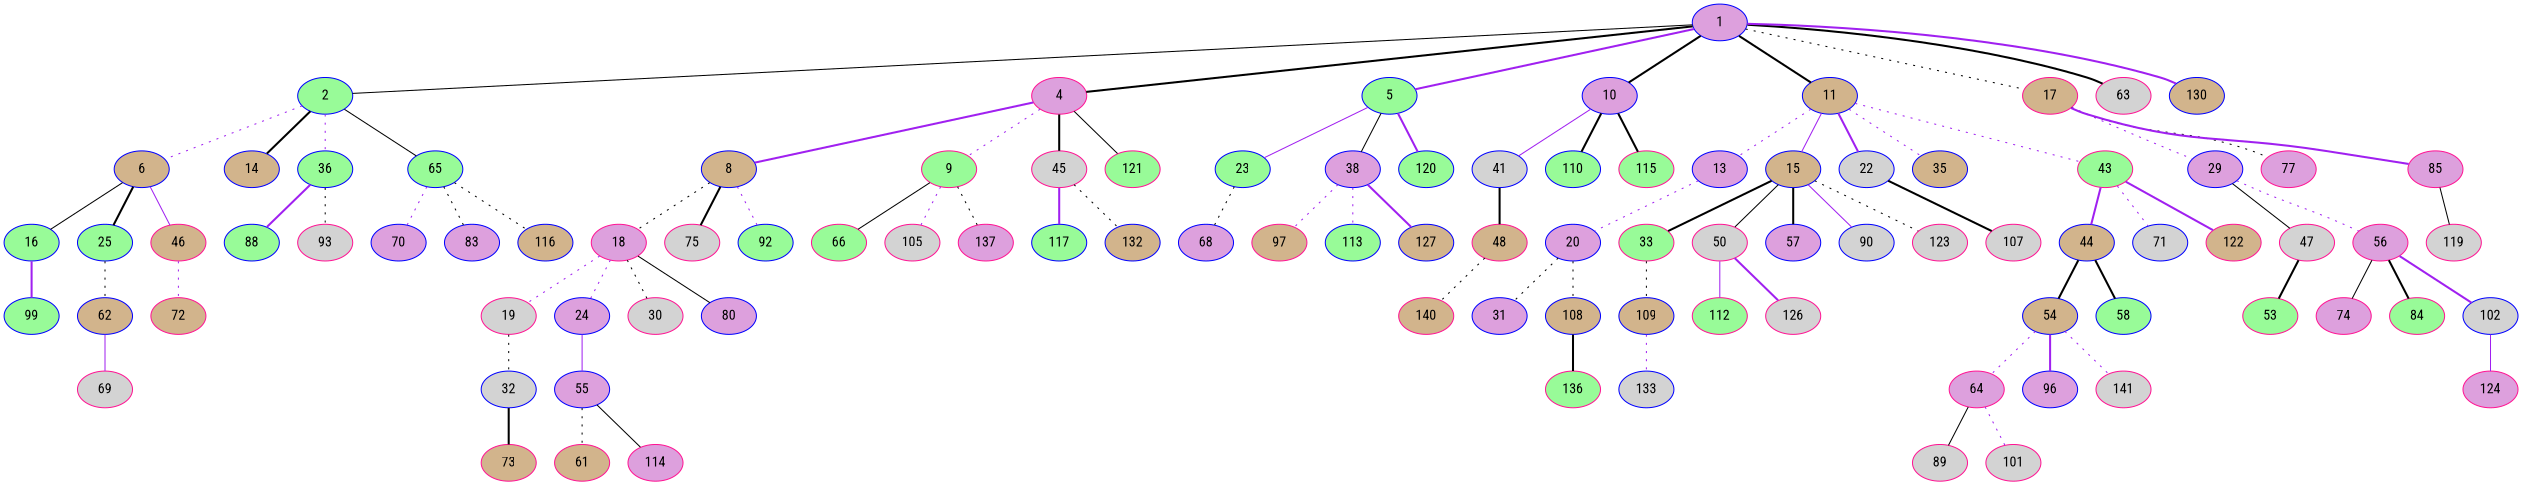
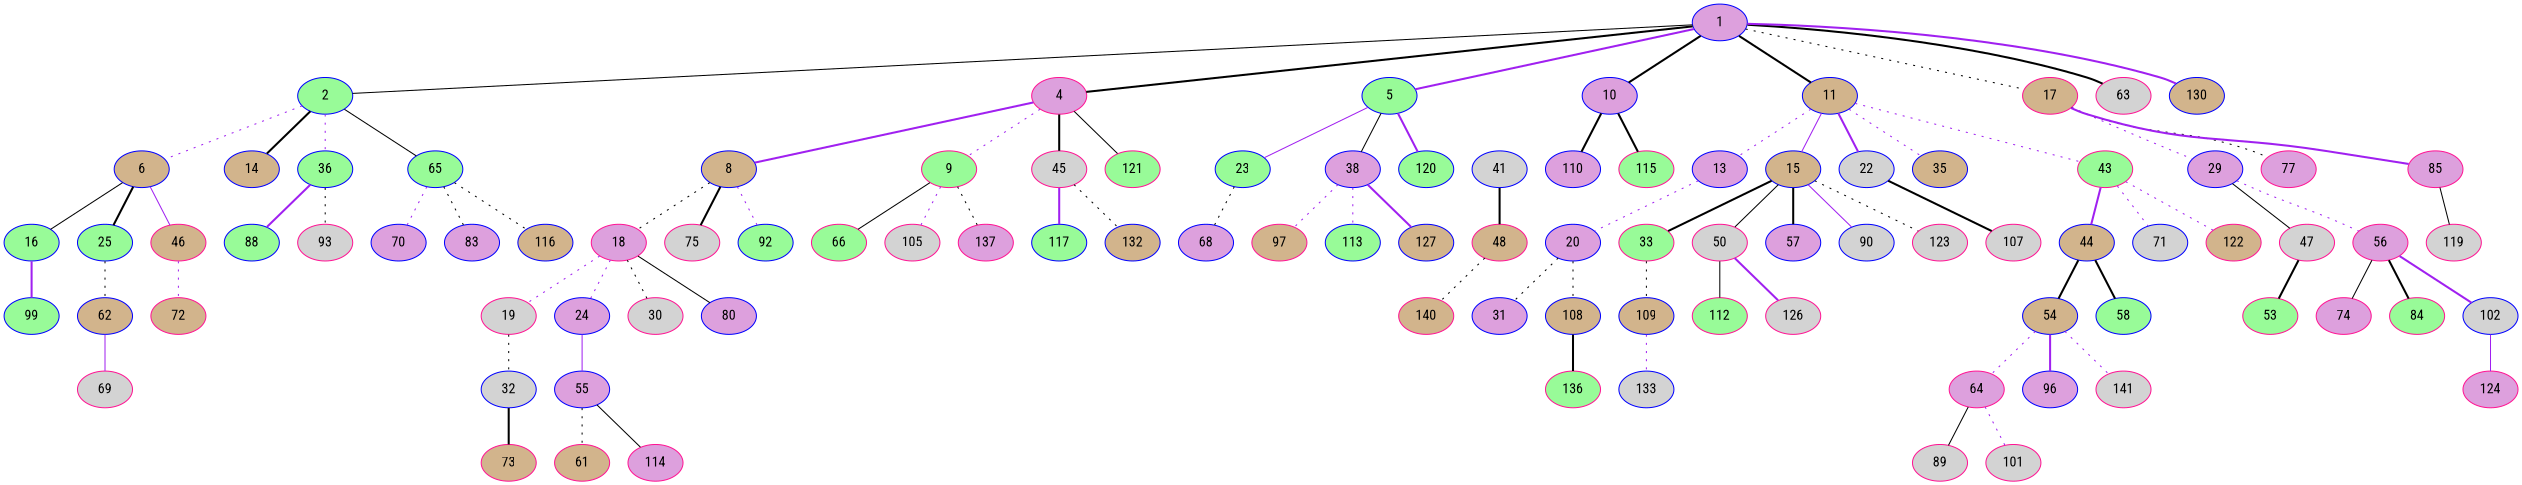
edge "10" -- "41": removed
node "110": fillcolor palegreen -> plum
edge "43" -- "122": style bold -> dotted
edge "50" -- "112": color purple -> black
